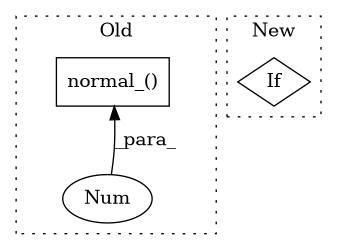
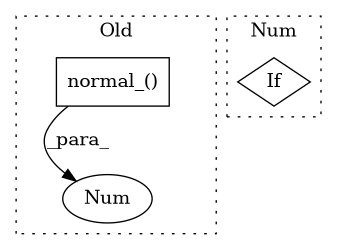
cluster "New": label "New" -> "Num"
edge "Num" -> "normal_()": reversed
